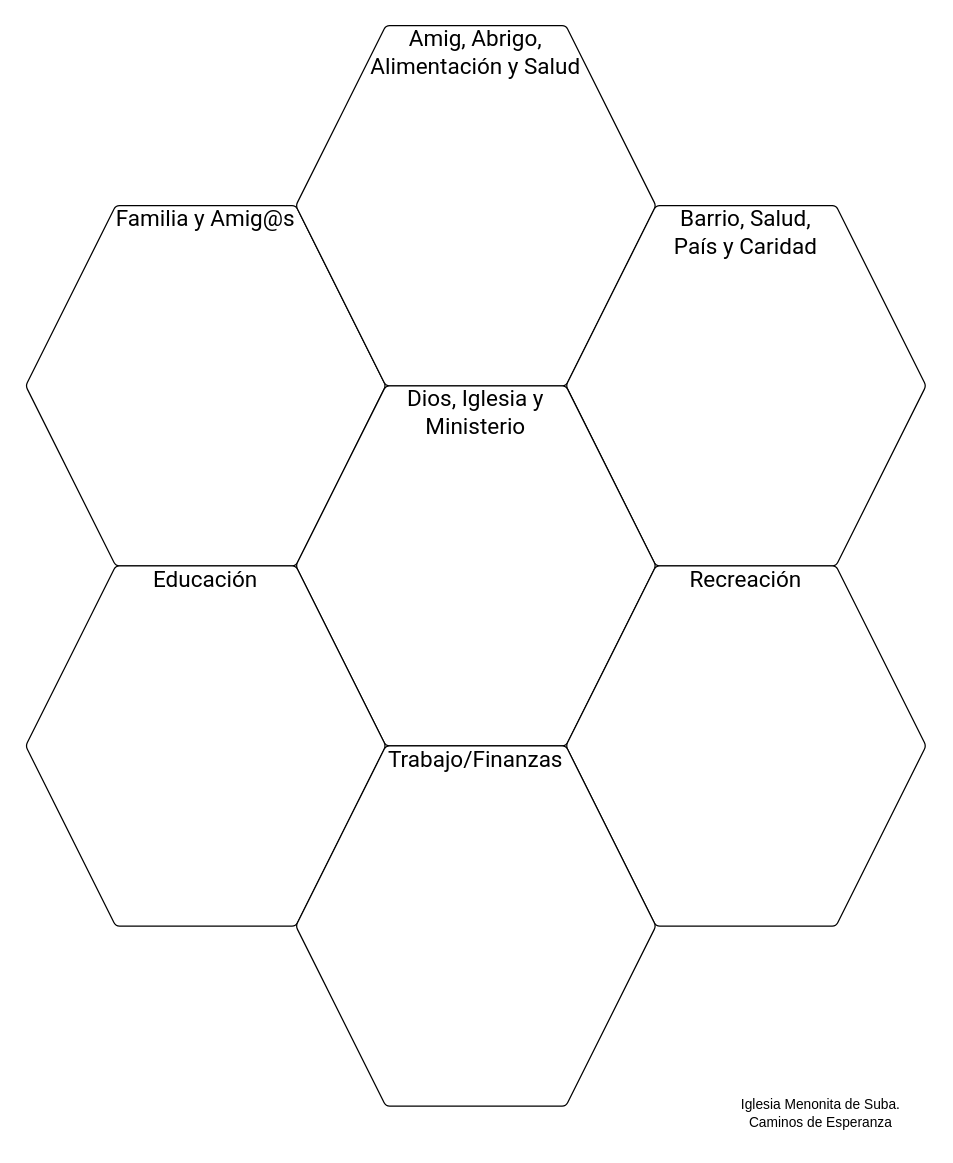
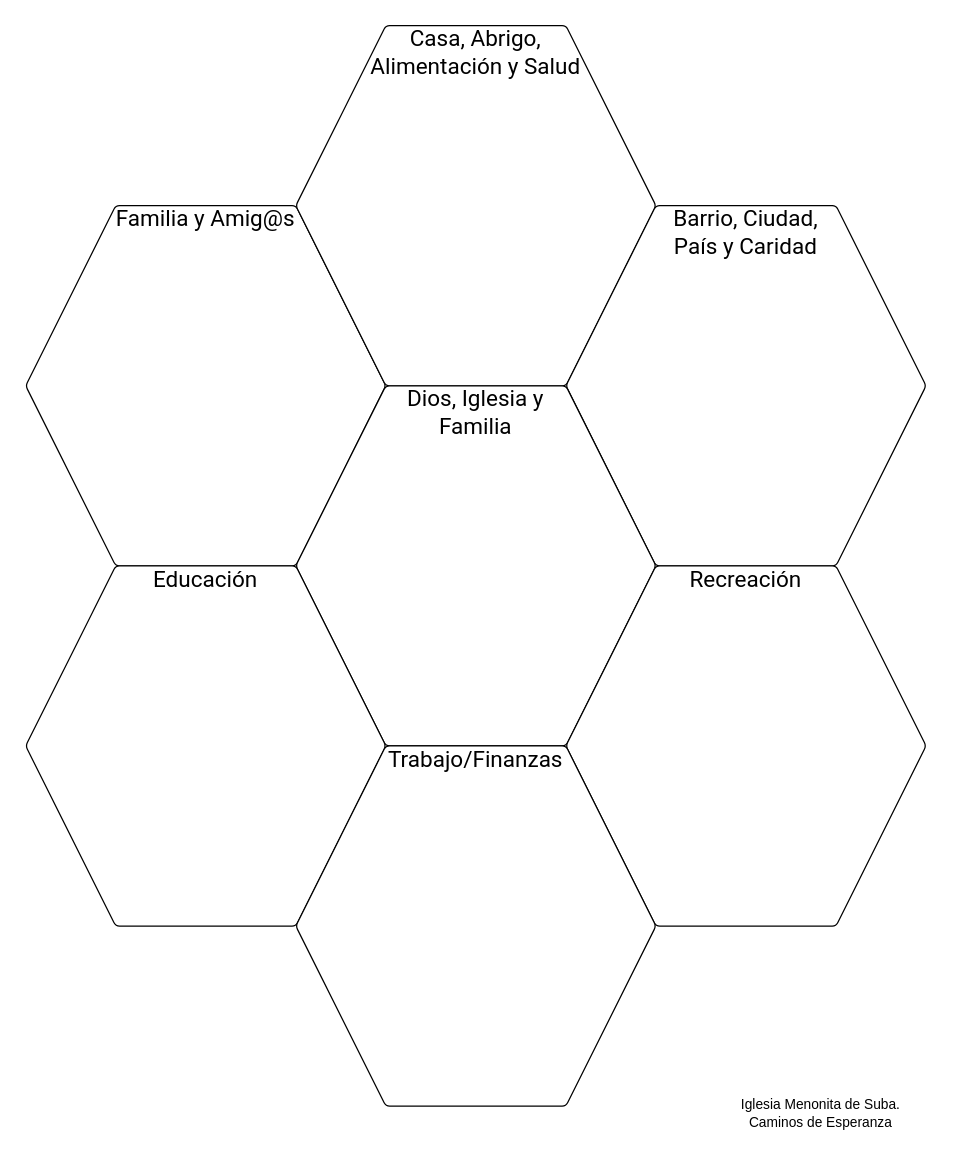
node "Amig, Abrigo, Alimentación y Salud": label "Amig, Abrigo, Alimentación y Salud" -> "Casa, Abrigo, Alimentación y Salud"
node "Barrio, Salud, País y Caridad": label "Barrio, Salud, País y Caridad" -> "Barrio, Ciudad, País y Caridad"
node "Dios, Iglesia y Ministerio": label "Dios, Iglesia y Ministerio" -> "Dios, Iglesia y Familia"
